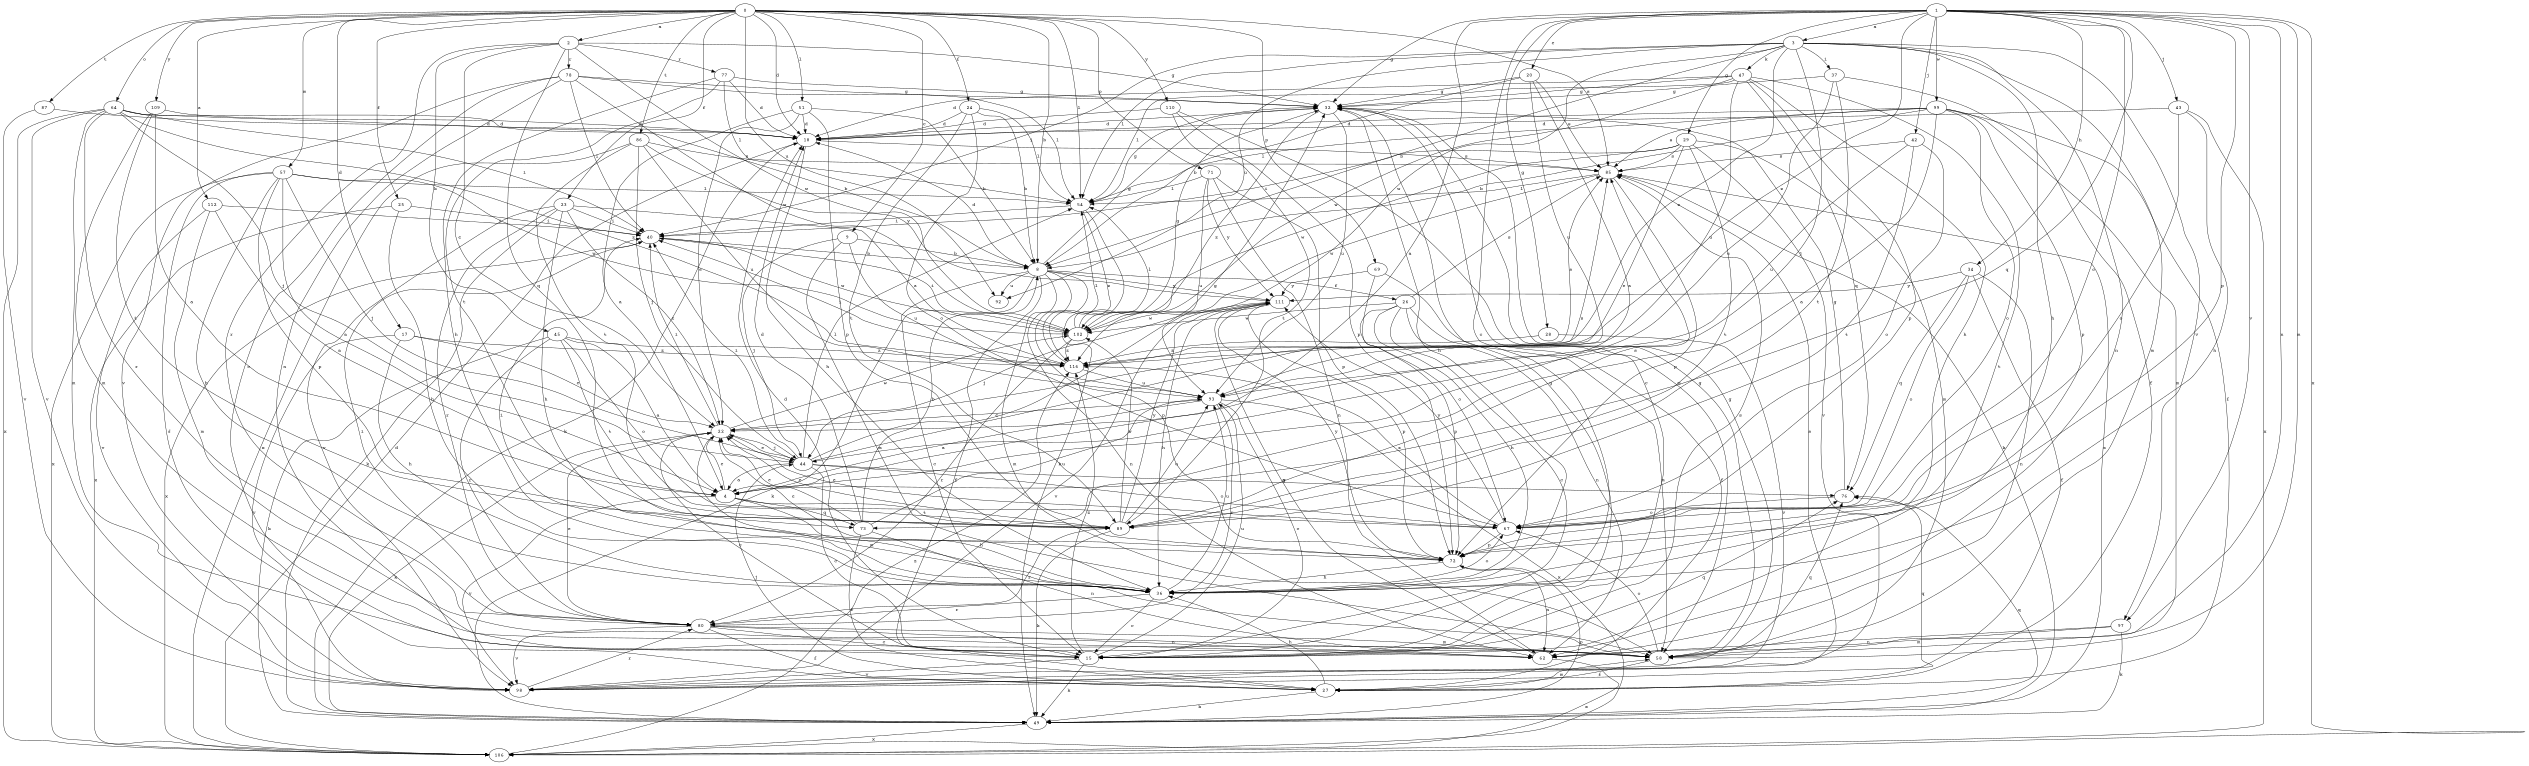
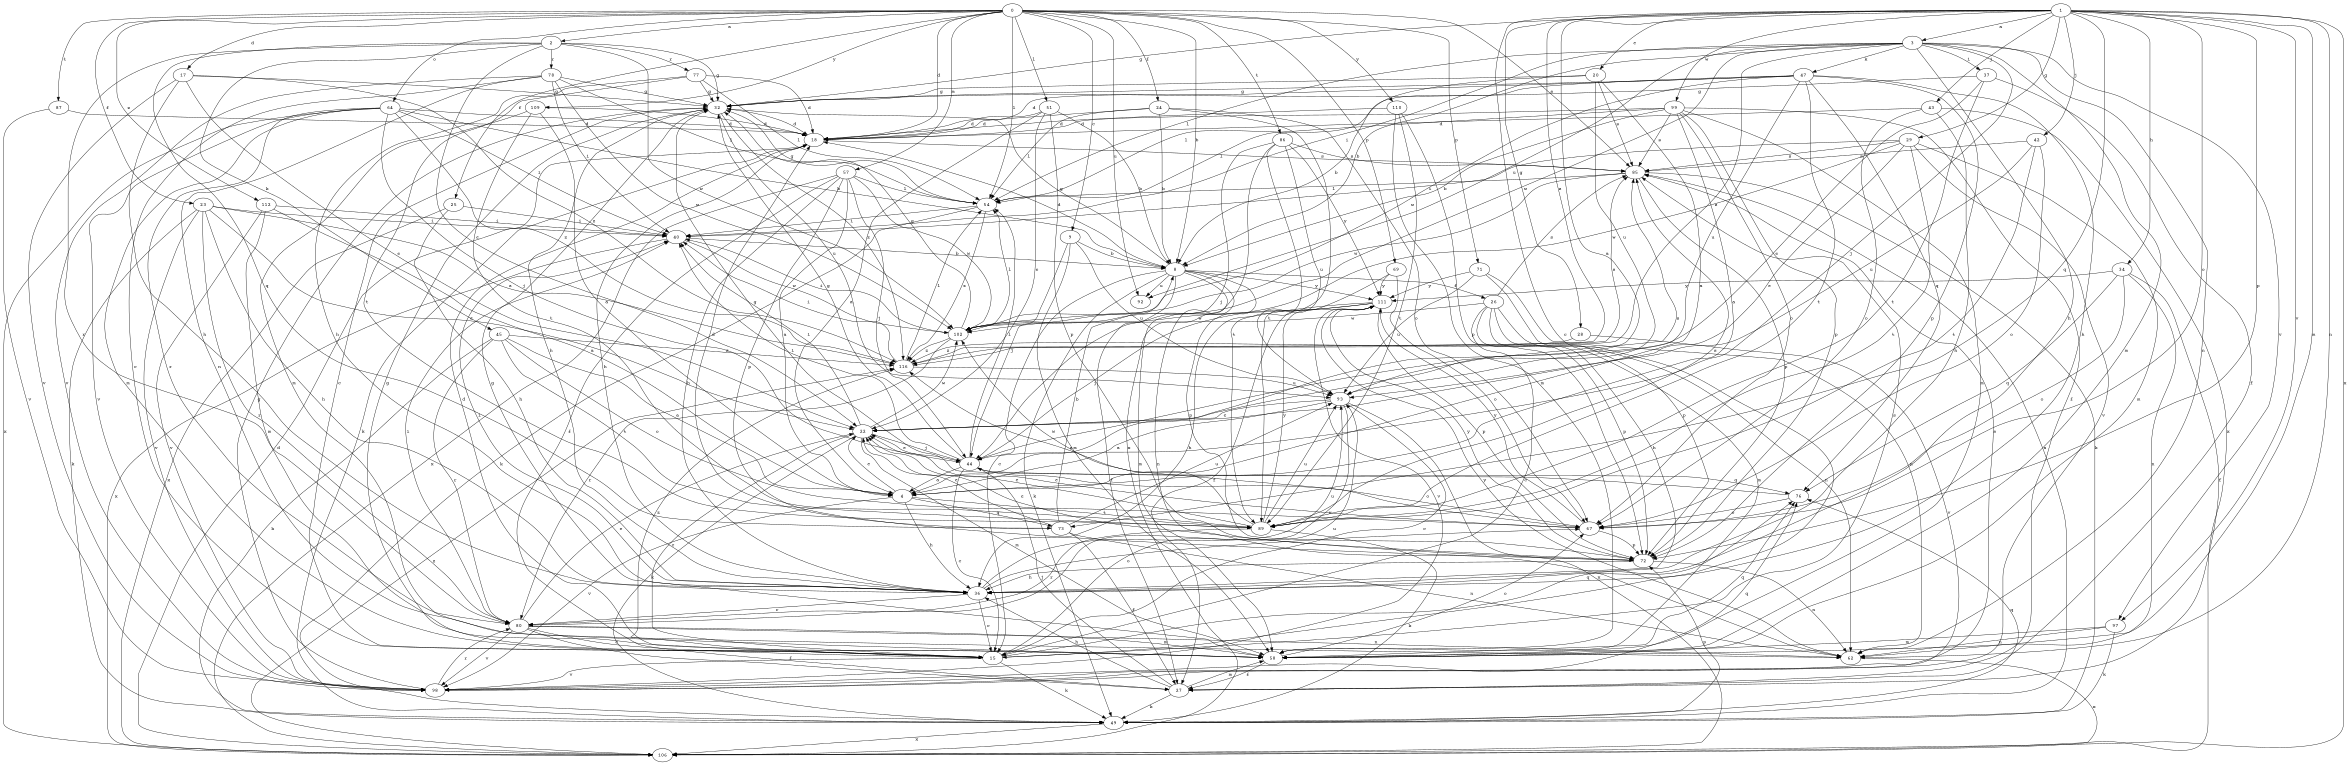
edge "17" -> "32": added, label "g"
edge "71" -> "54": removed, label "l"
edge "47" -> "15": now "47" -> "89"
